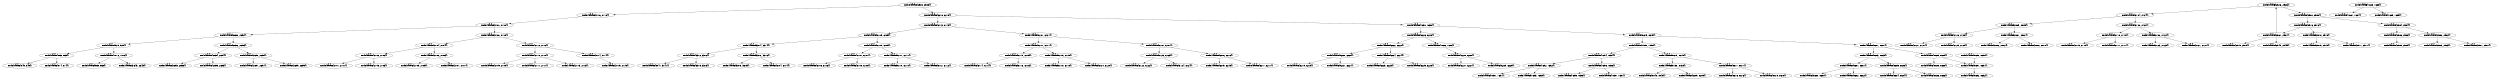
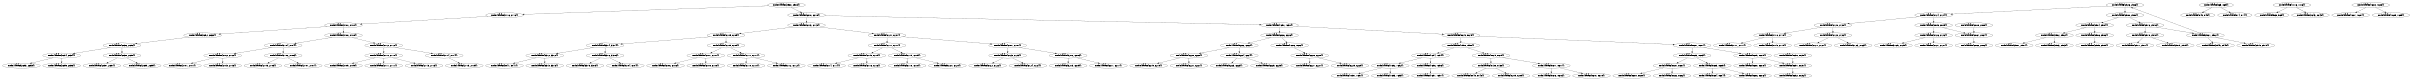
edge "Node{data=[2867, 2867]}" -> "Node{data=[2808, 2808]}": reversed
node "Node{data=[929, 929]}": removed
node "Node{data=[7695, 7695]}": removed
